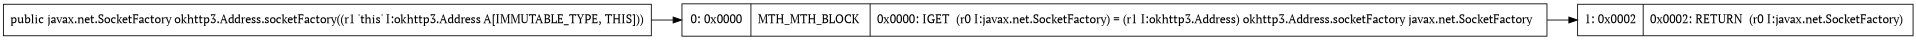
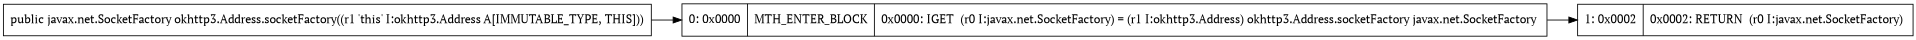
node "0: 0x0000": text "MTH_MTH_BLOCK" -> "MTH_ENTER_BLOCK"
